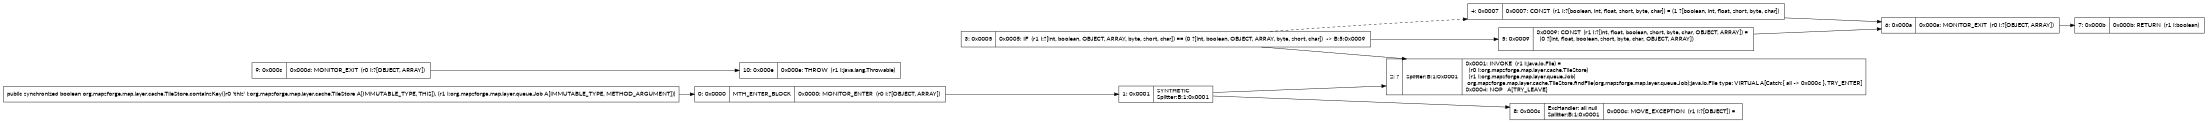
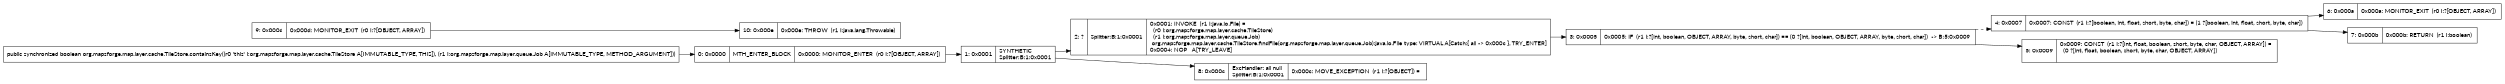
edge "6: 0x000a" -> "7: 0x000b": now "4: 0x0007" -> "7: 0x000b"
edge "5: 0x0009" -> "6: 0x000a": removed
edge "3: 0x0005" -> "2: ?": reversed
